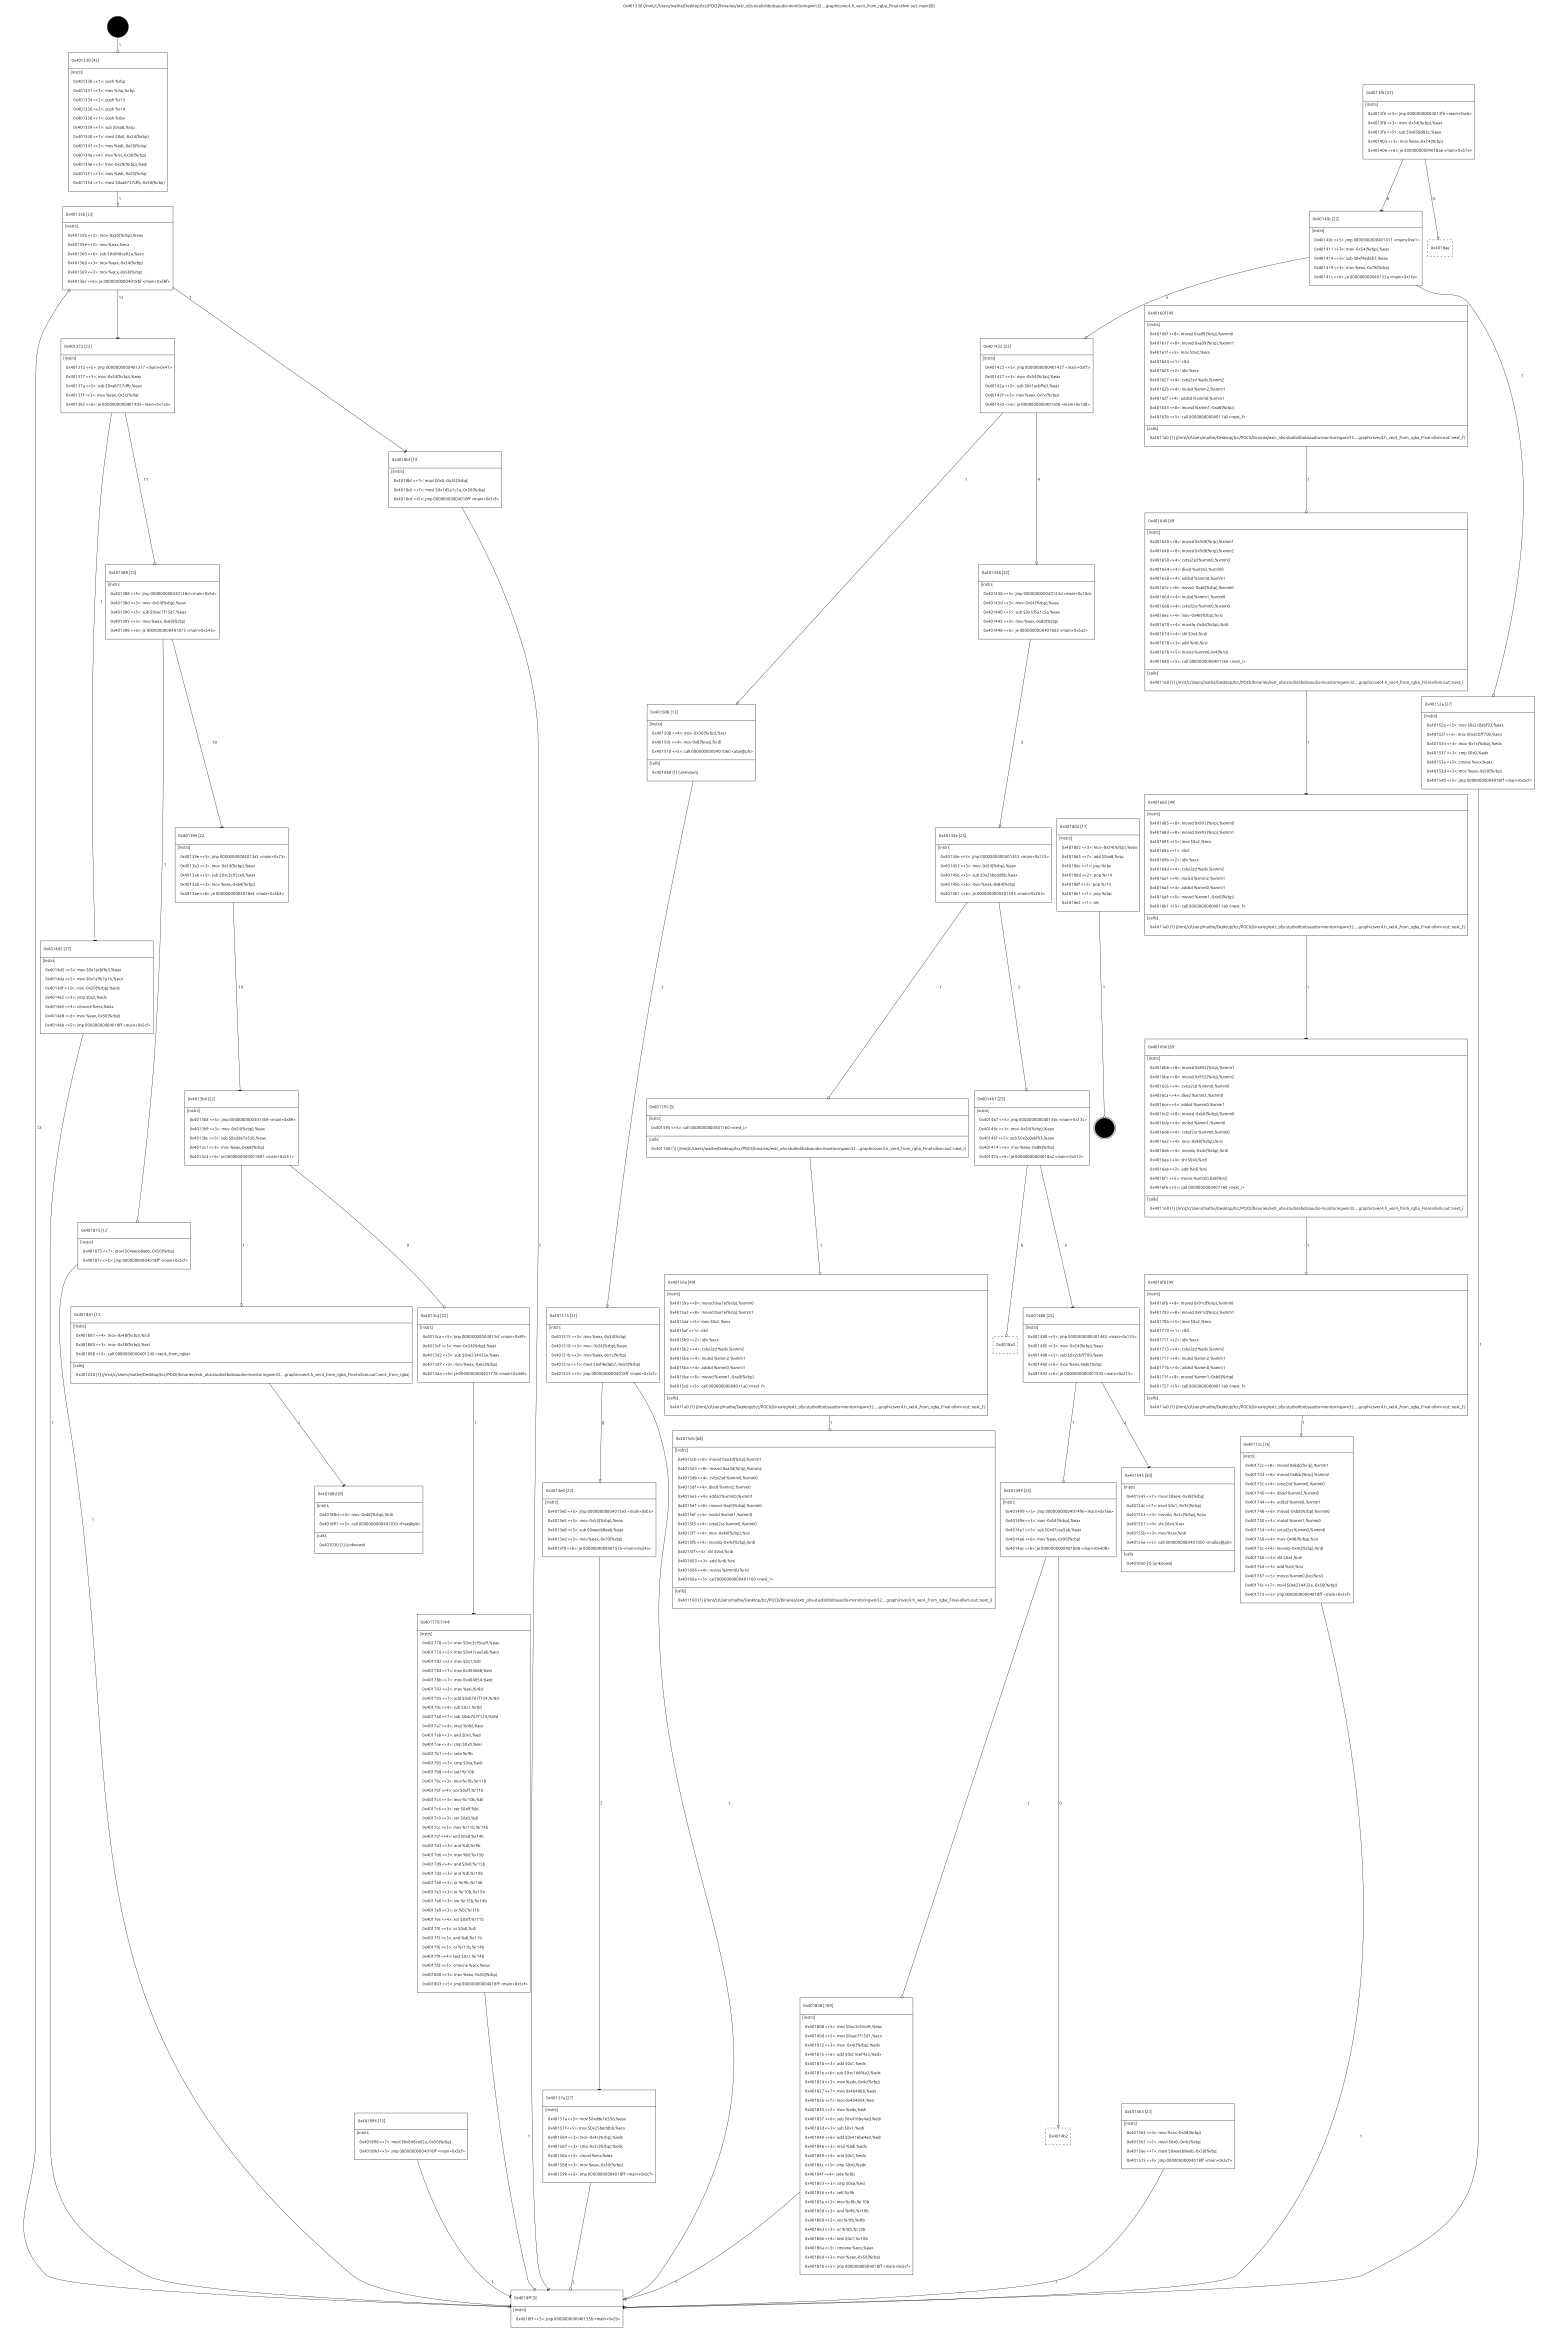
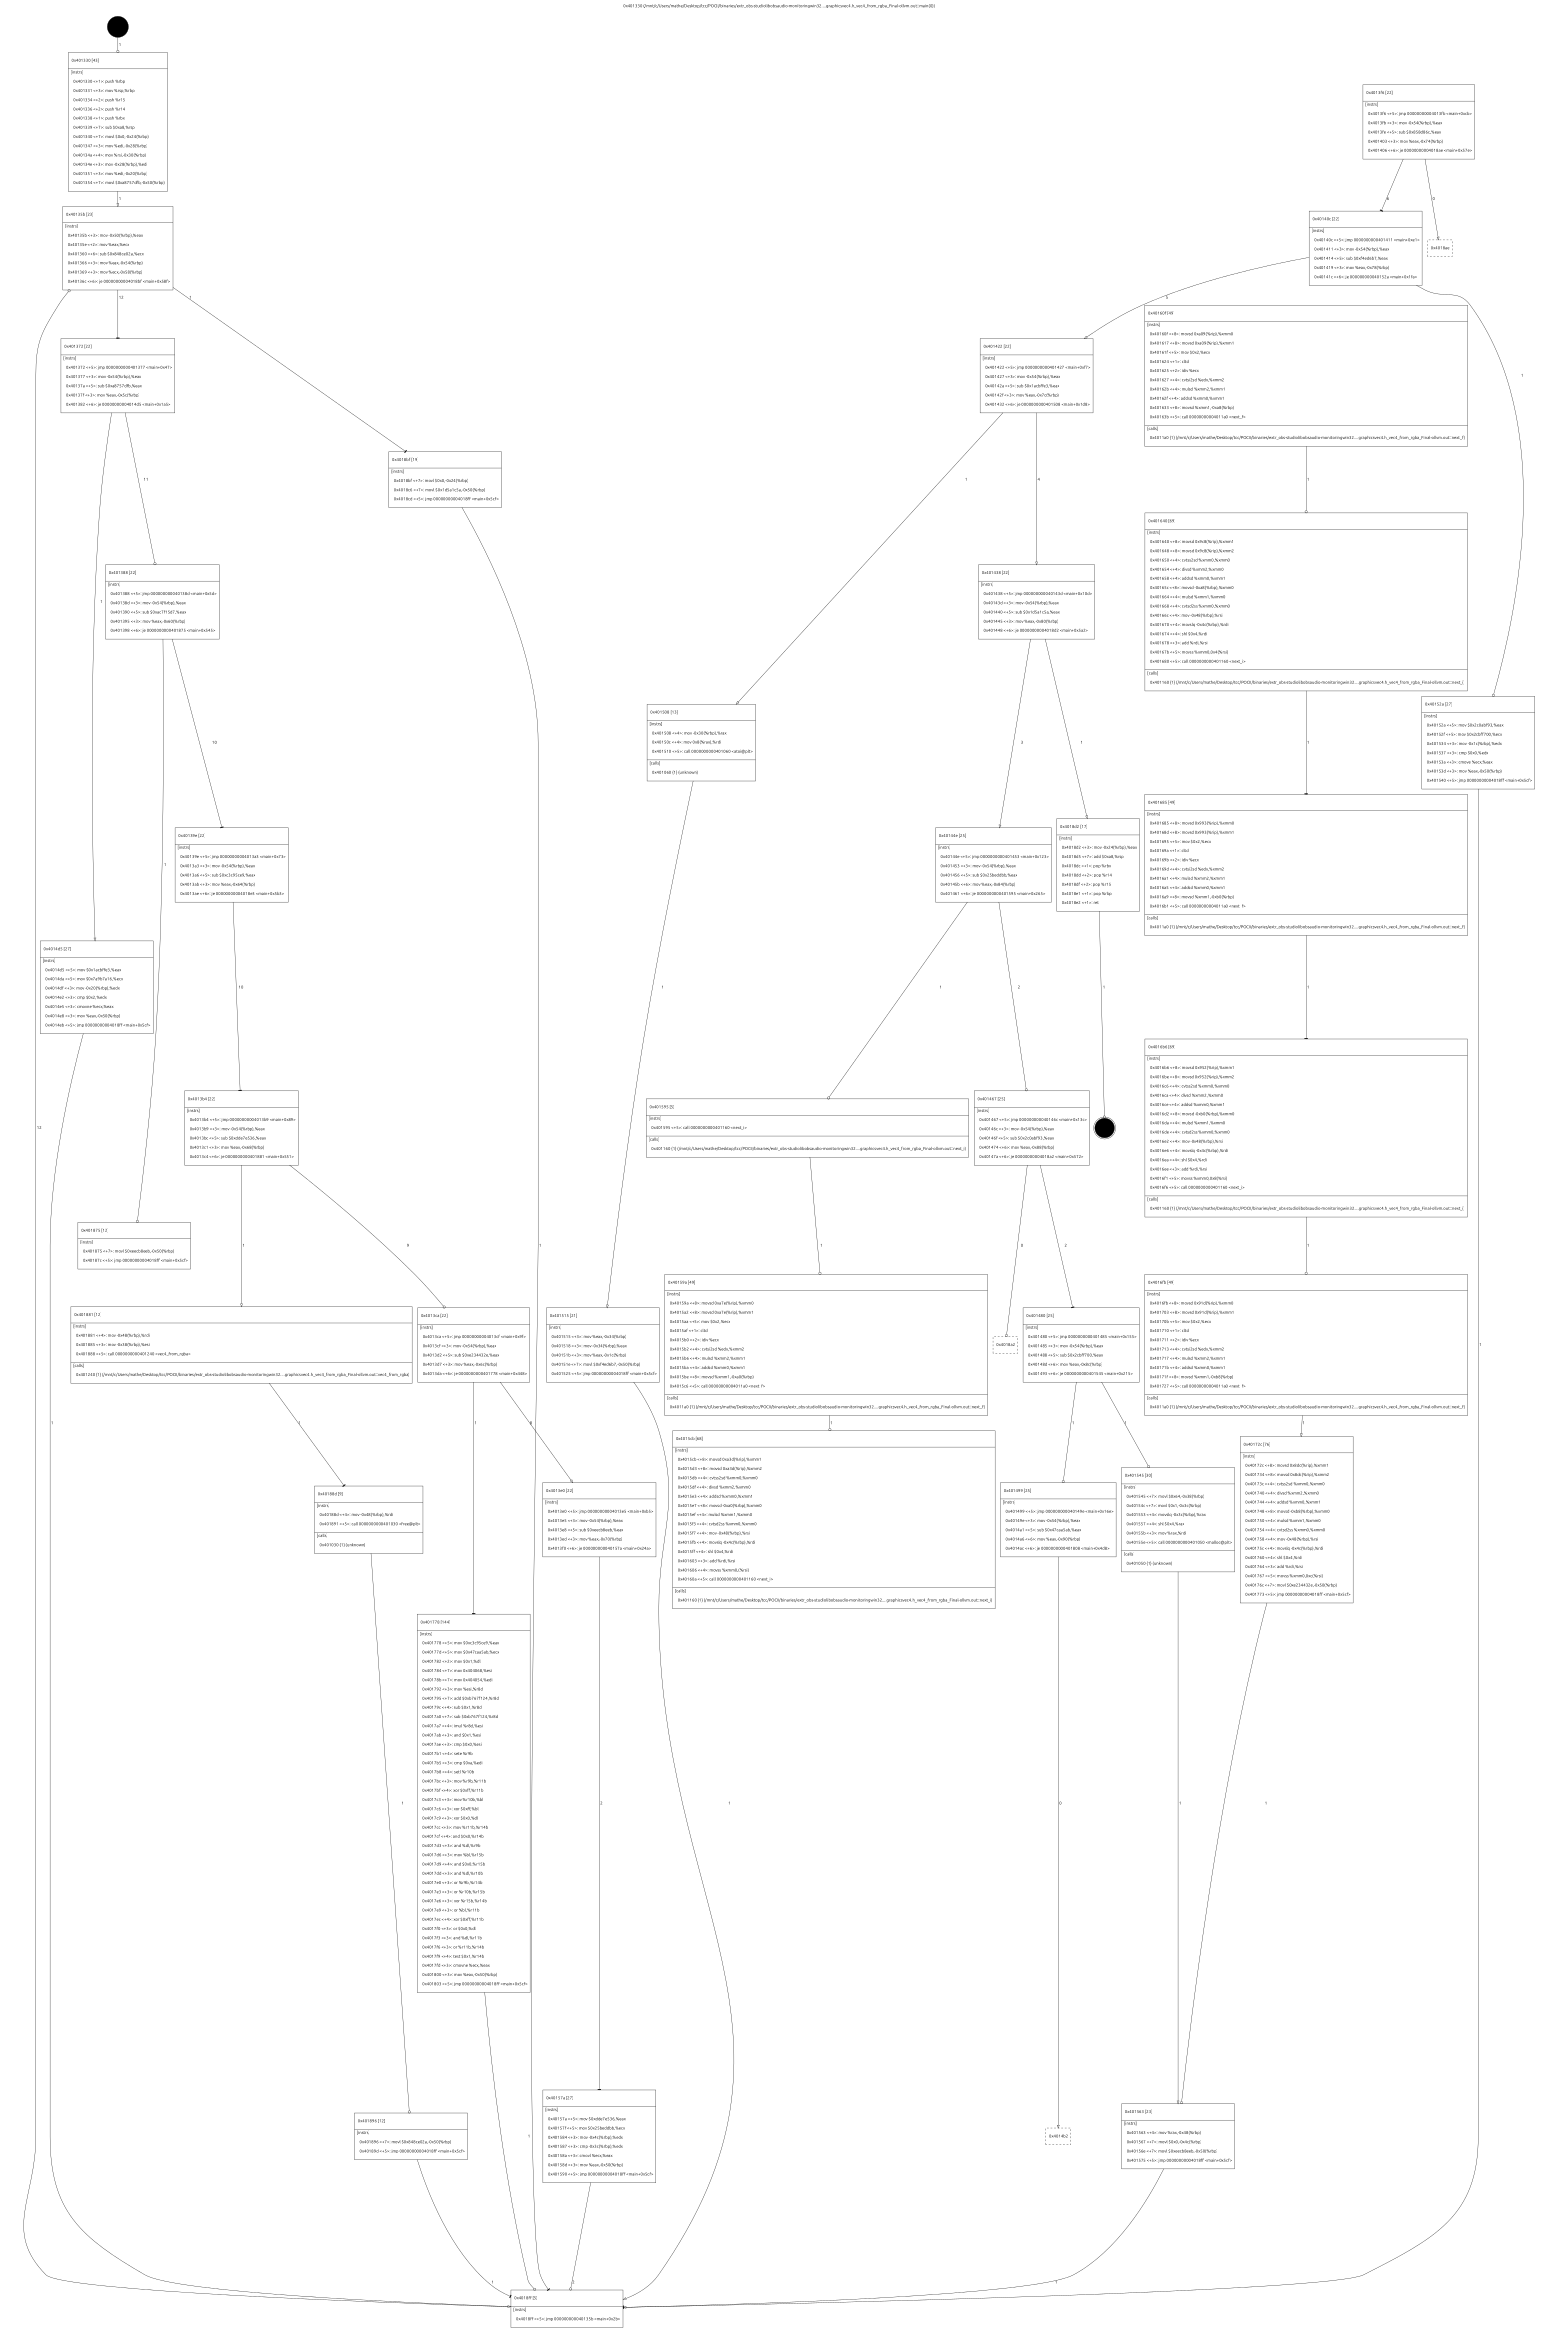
edge "0x401372 [22]" -> "0x4014d5 [27]": arrowhead tee -> onormal
edge "0x401438 [22]" -> "0x4018d2 [17]": added, label "1"
edge "0x401480 [25]" -> "0x401545 [30]": arrowhead tee -> odot
edge "0x401515 [21]" -> "0x4013e0 [22]": now "0x4013ca [22]" -> "0x4013e0 [22]"
edge "0x40188d [9]" -> "0x401896 [12]": added, label "1"
edge "0x401545 [30]" -> "0x401563 [23]": added, label "1"
edge "0x401875 [12]" -> "0x4018ff [5]": removed, label "1"
node "0x401808 [109]": removed
edge "0x40172c [76]" -> "0x4018ff [5]": now "0x40172c [76]" -> "0x401563 [23]"
